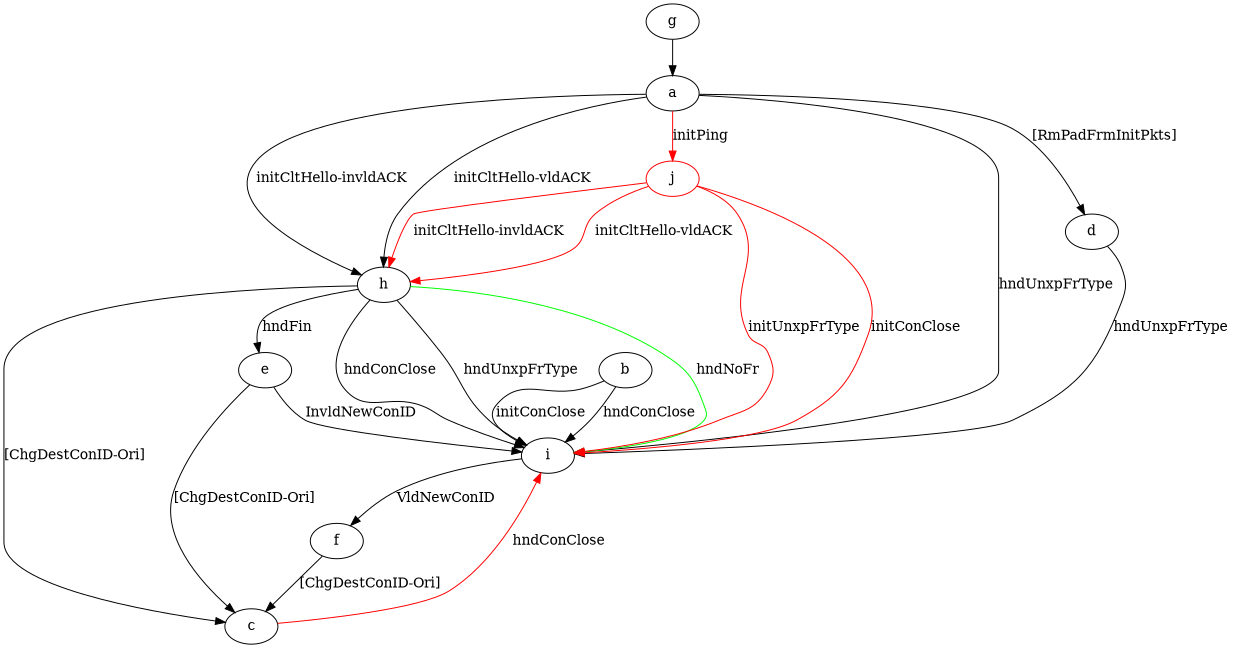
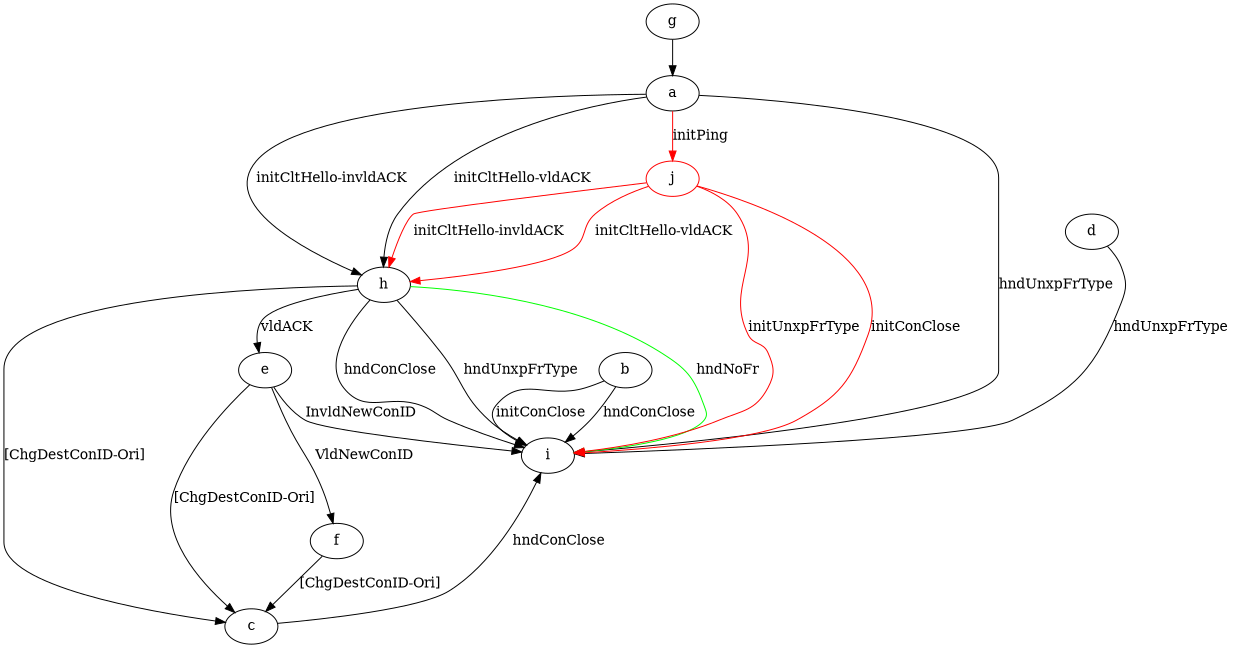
edge "a" -> "d": removed, label "[RmPadFrmInitPkts]"
edge "h" -> "e": label "hndFin " -> "vldACK "
edge "i" -> "f": now "e" -> "f"
edge "c" -> "i": color red -> black
